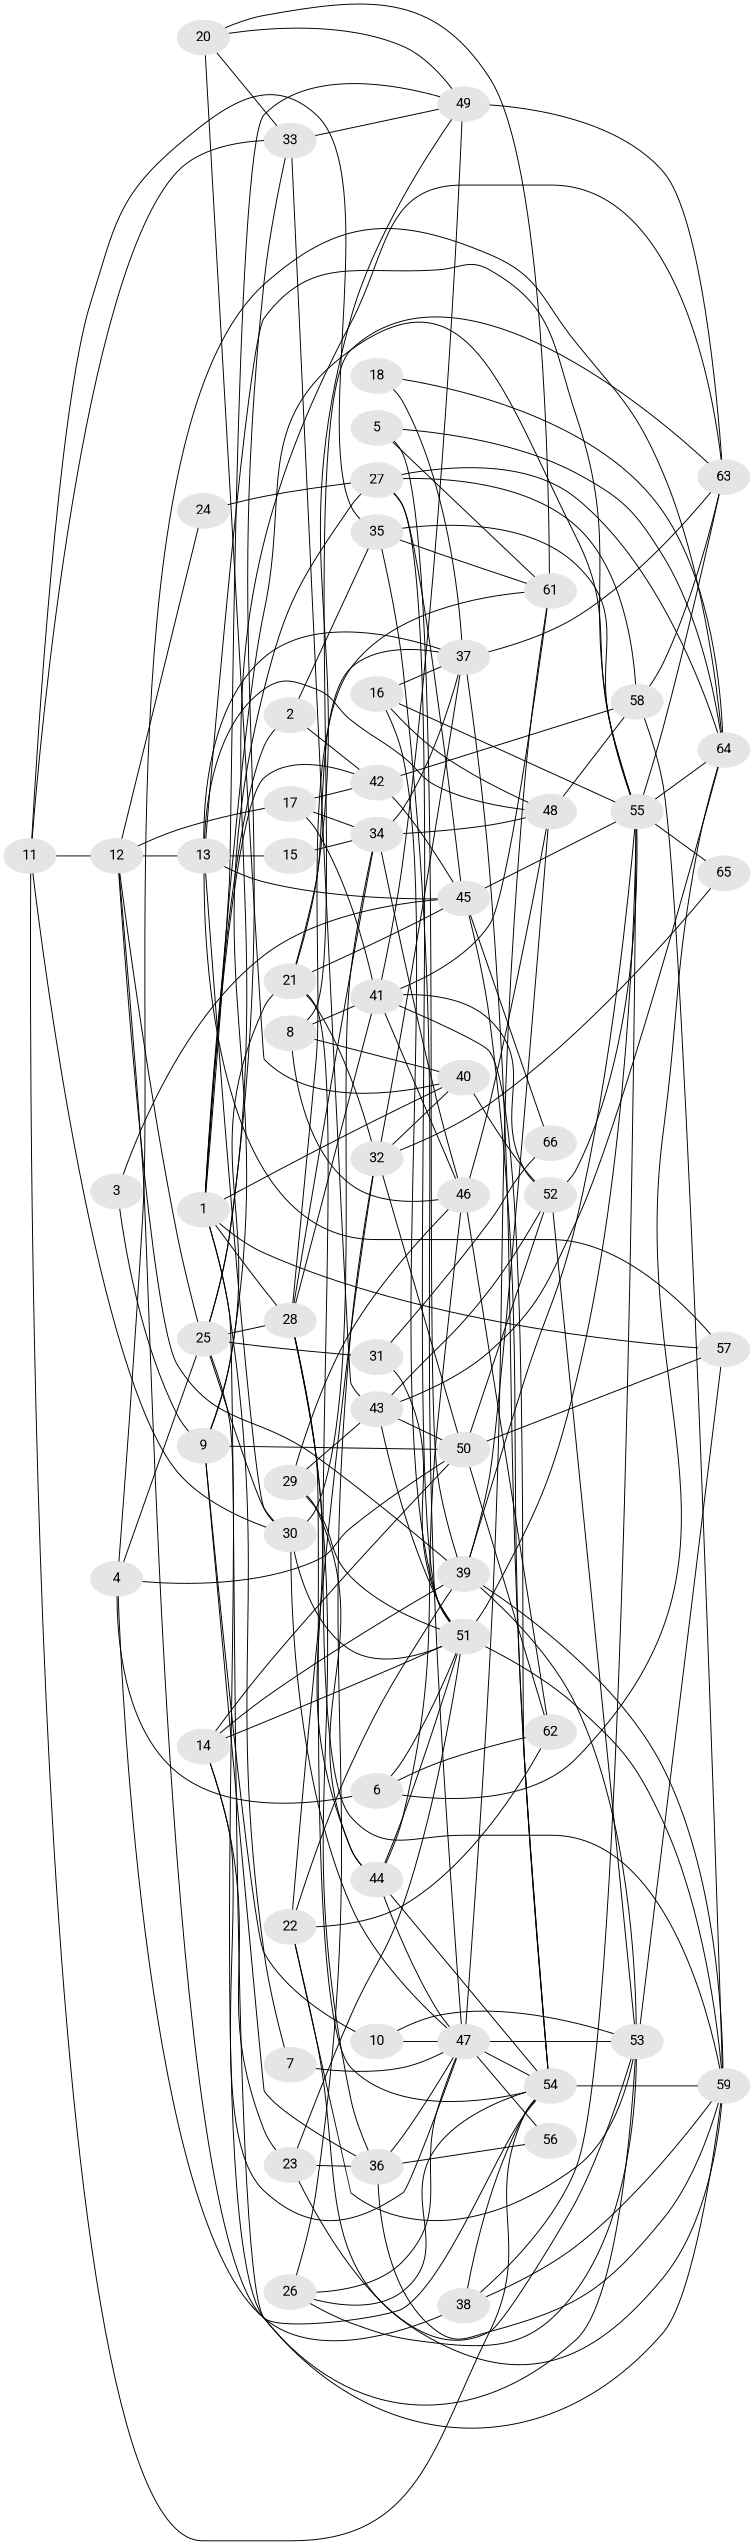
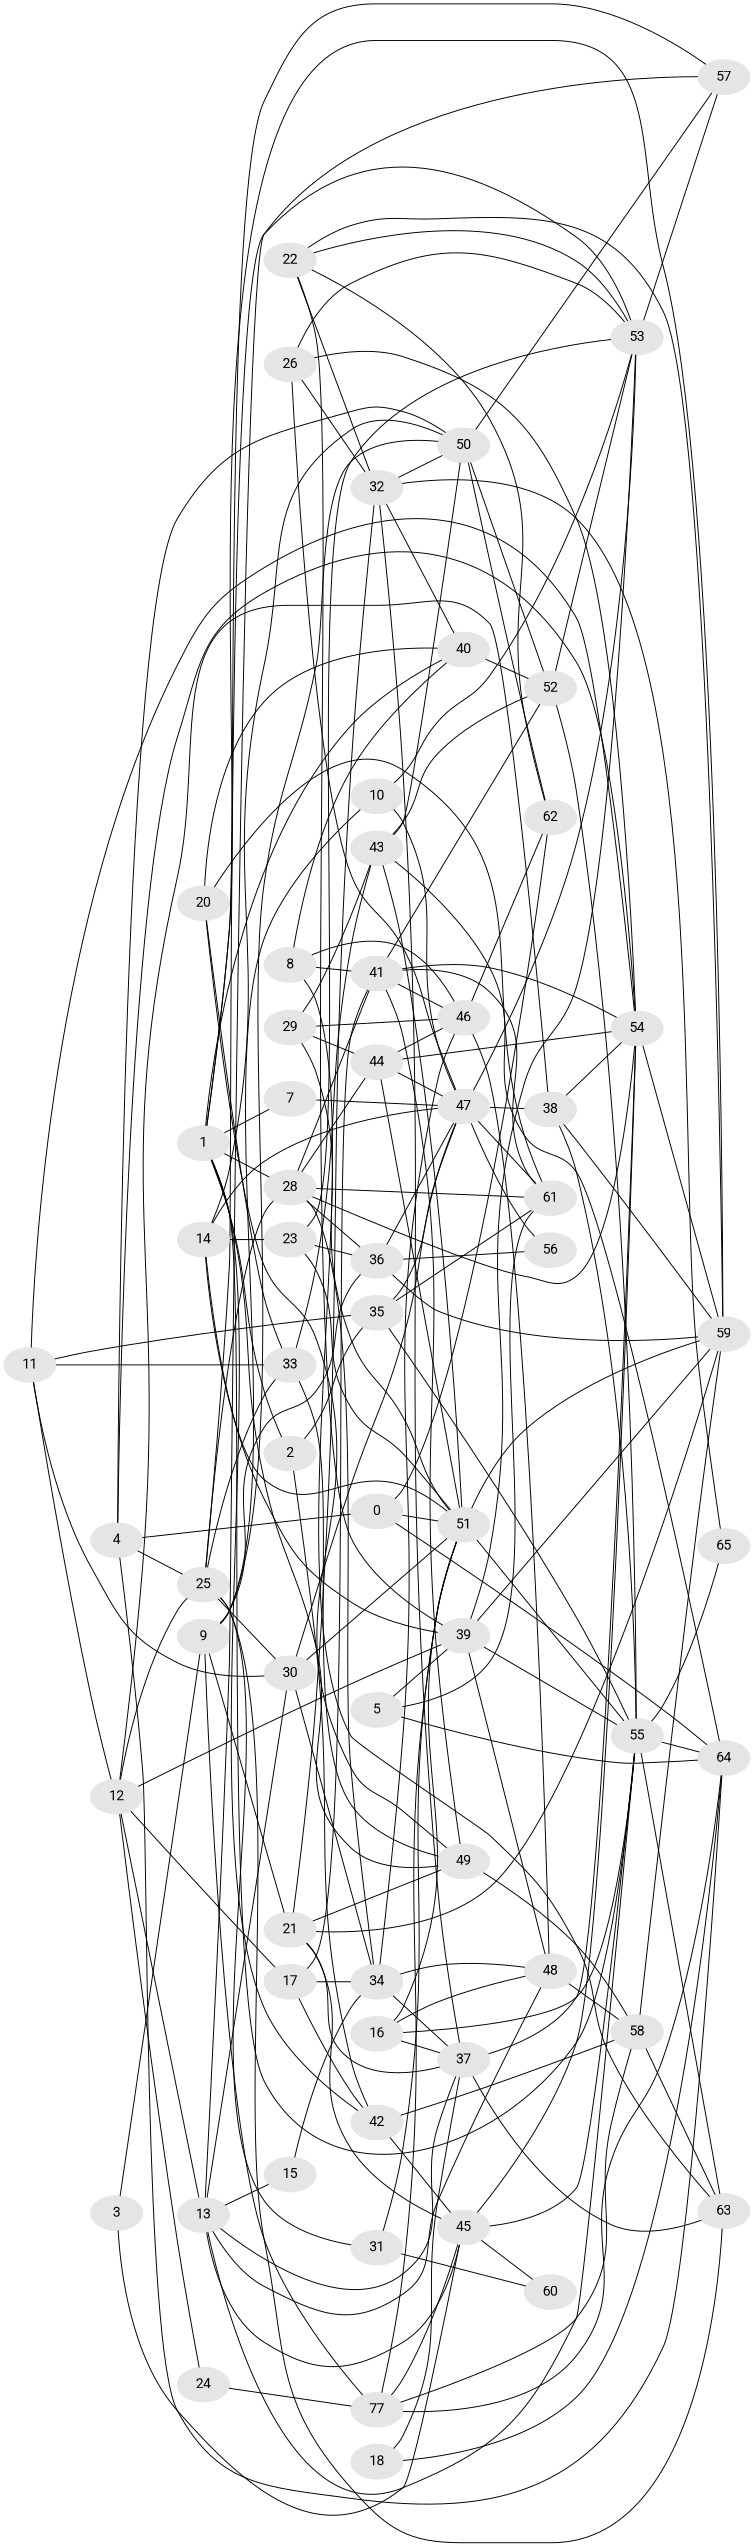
edge "49" -- "63": now "49" -- "58"
node "27": label "27" -> "77"
node "66": label "66" -> "60"
node "6": label "6" -> "0"
edge "47" -- "54": now "47" -- "38"
